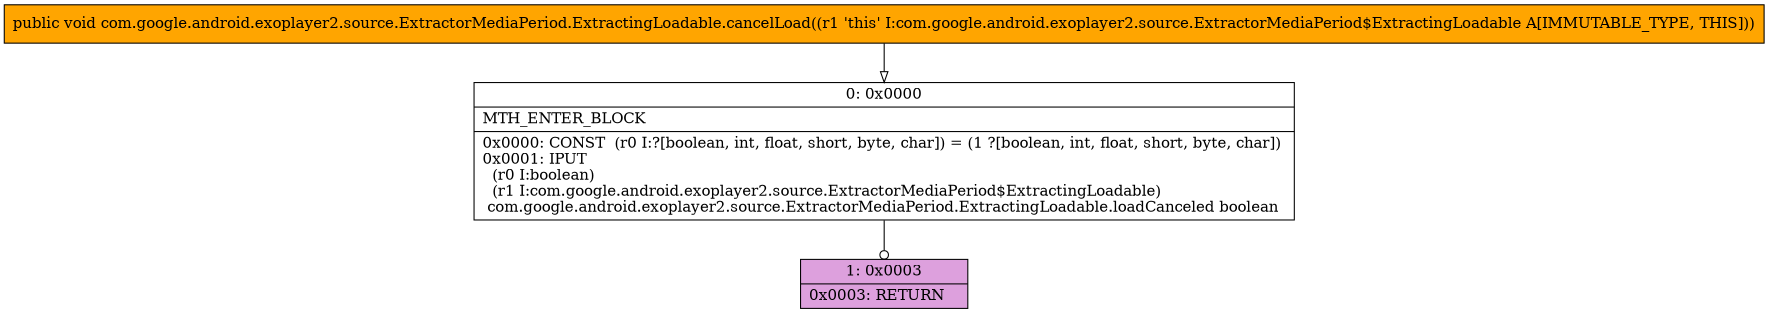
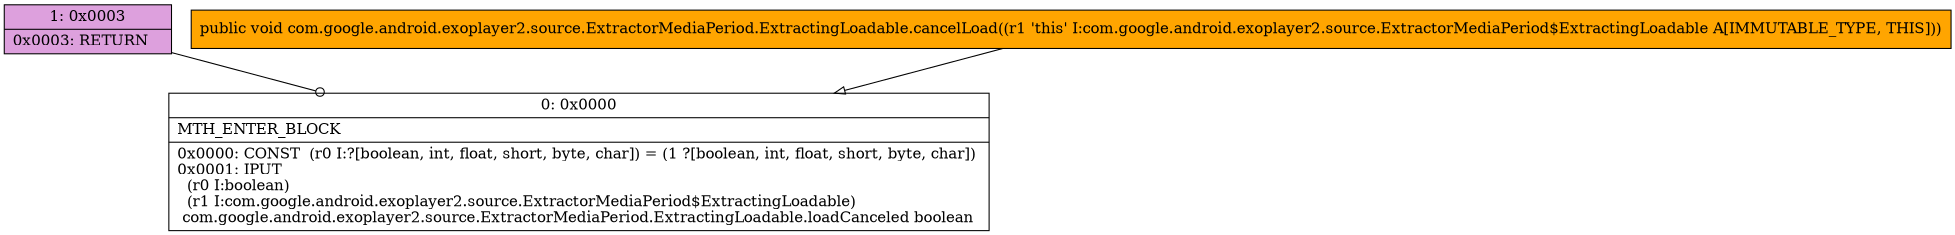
edge "0: 0x0000" -> "1: 0x0003": reversed
